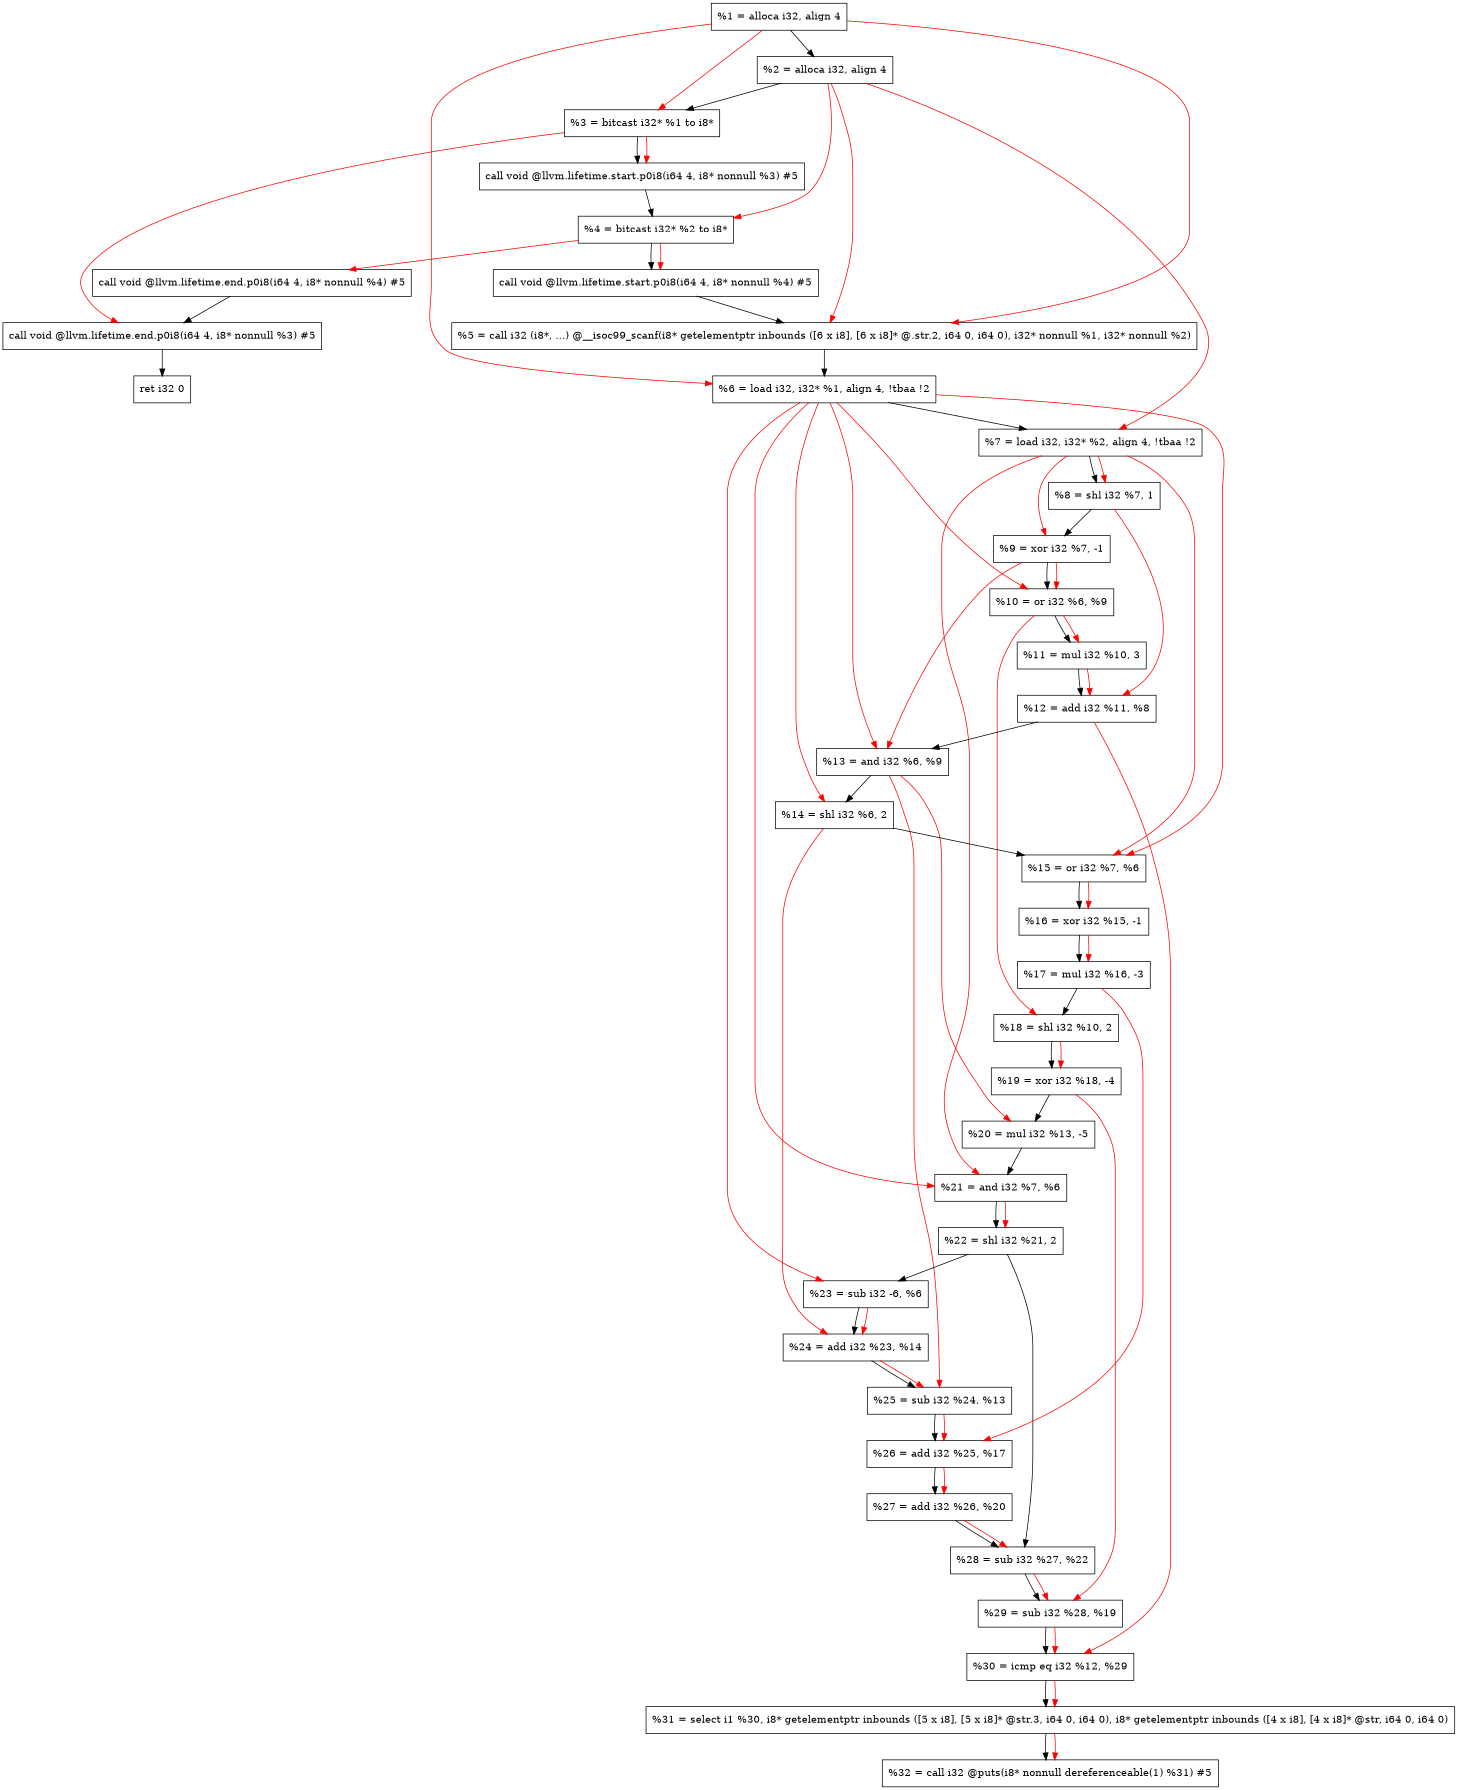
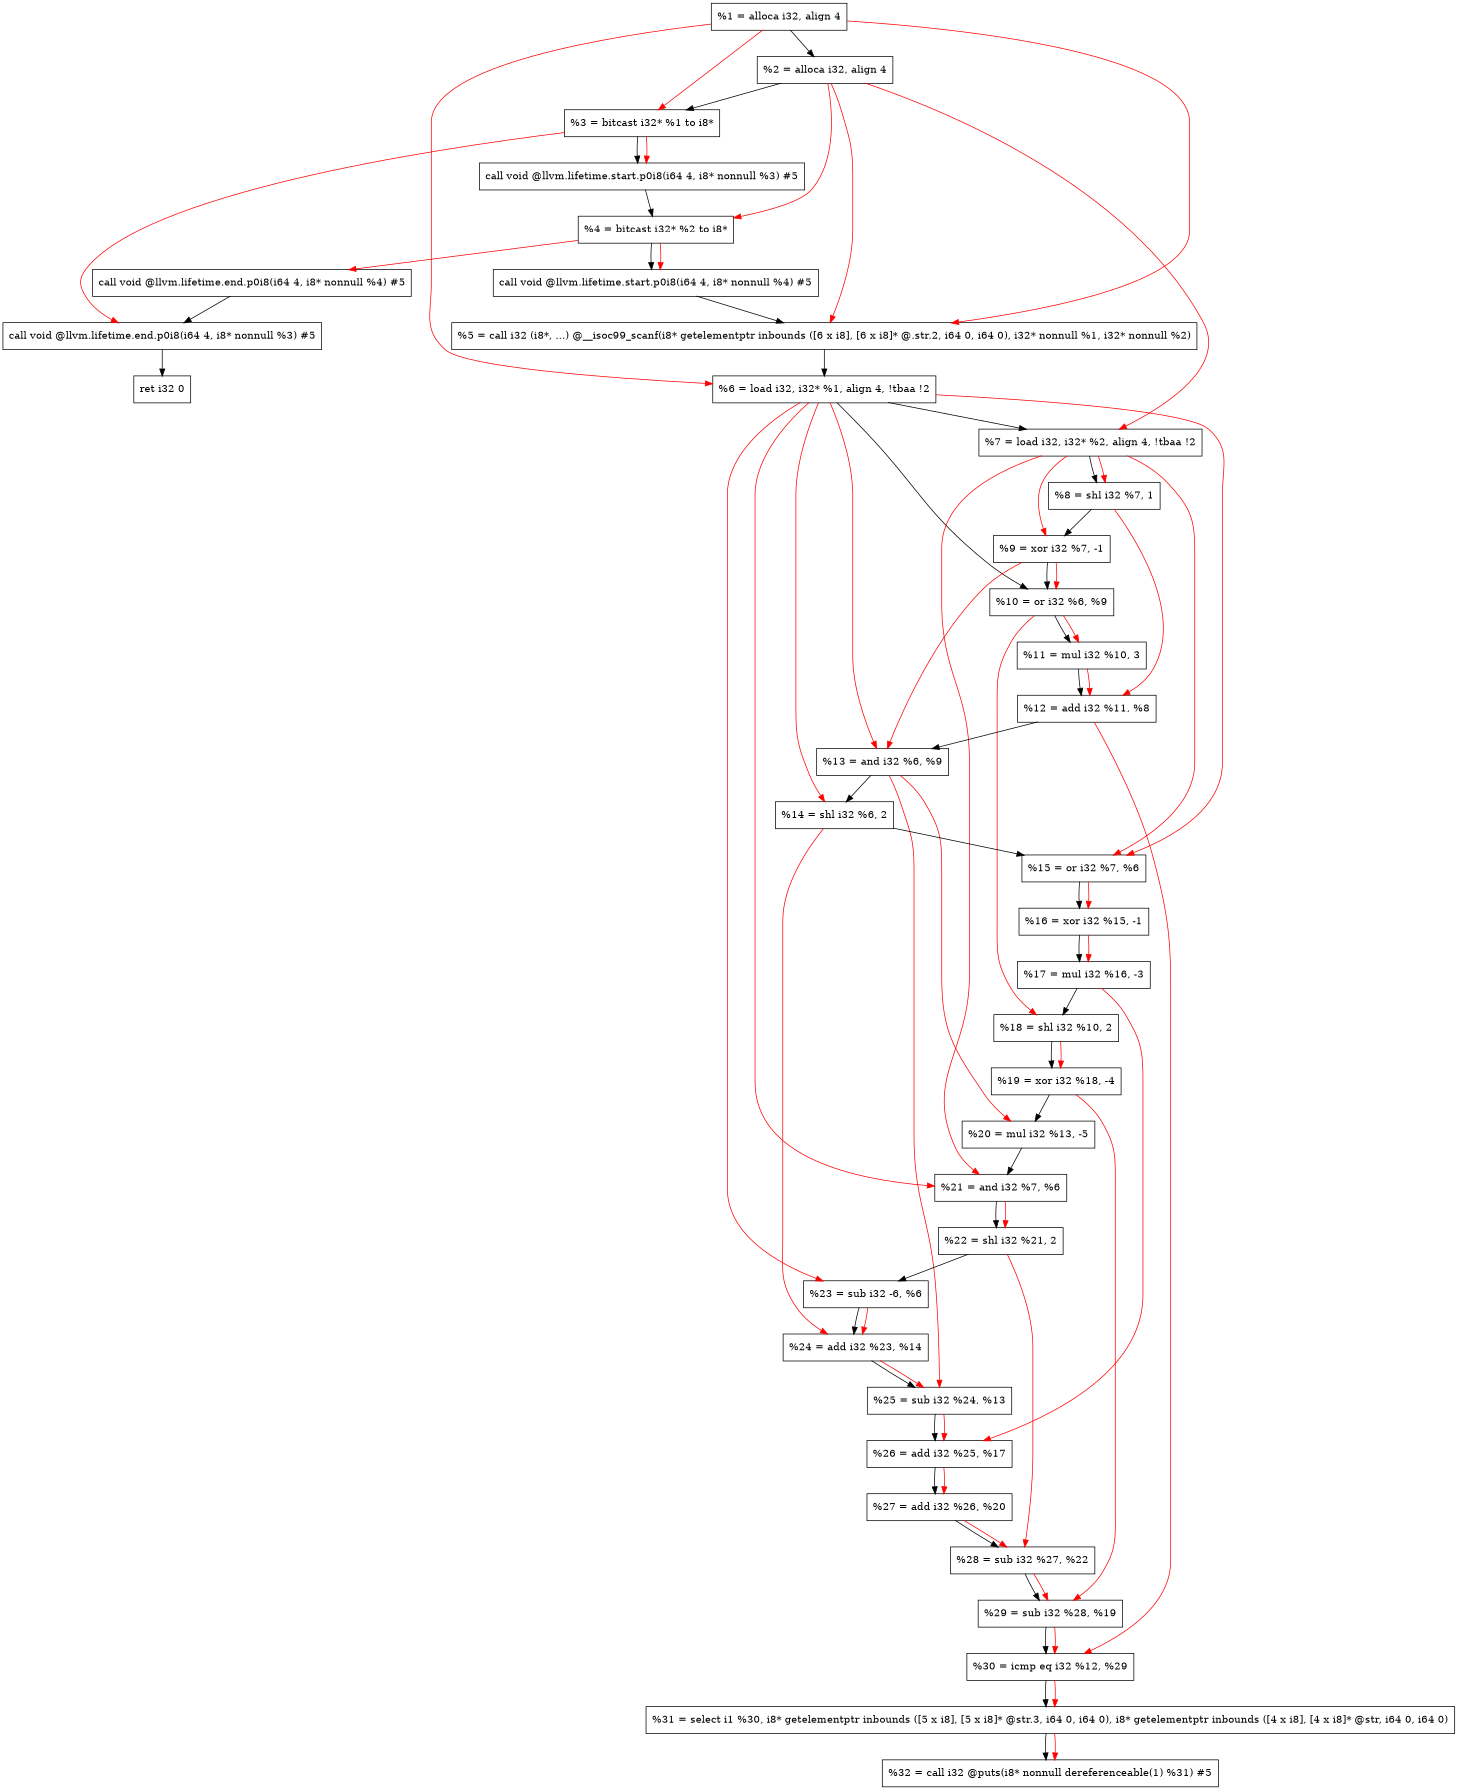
edge "%6 = load i32, i32* %1, align 4, !tbaa !2" -> "%10 = or i32 %6, %9": color red -> black
edge "%22 = shl i32 %21, 2" -> "%28 = sub i32 %27, %22": color black -> red
